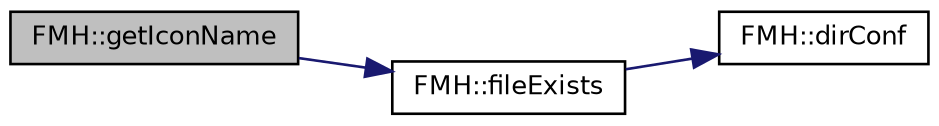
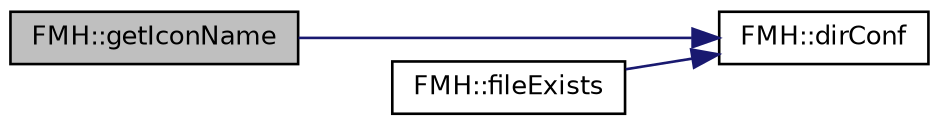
edge "FMH::getIconName" -> "FMH::fileExists": now "FMH::getIconName" -> "FMH::dirConf"
